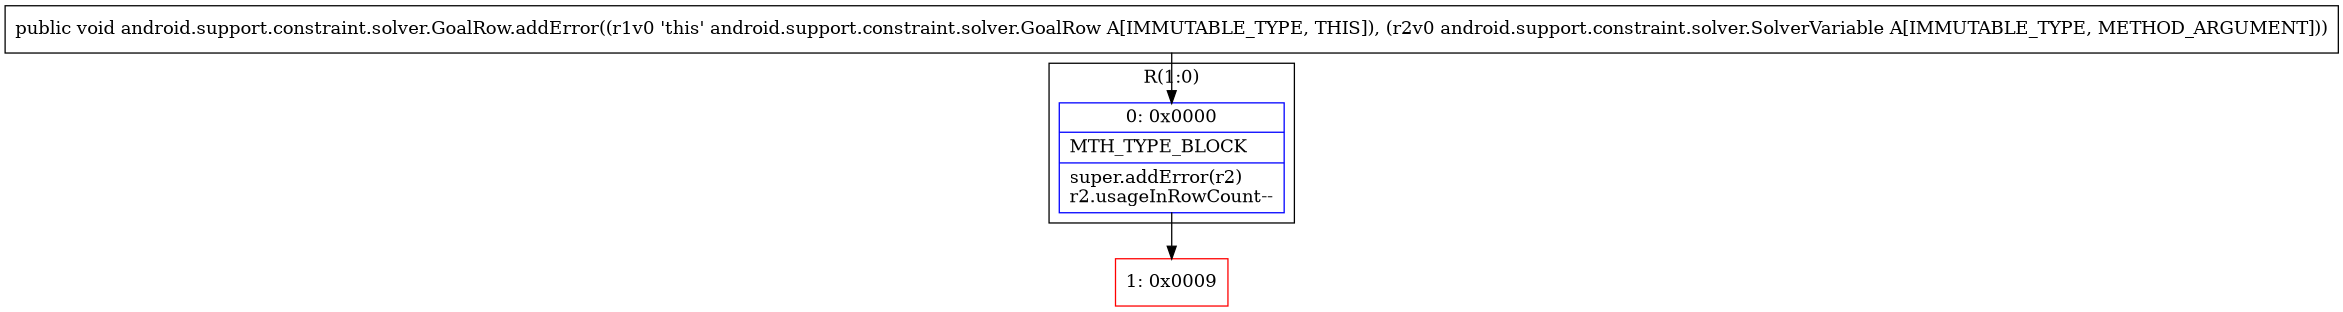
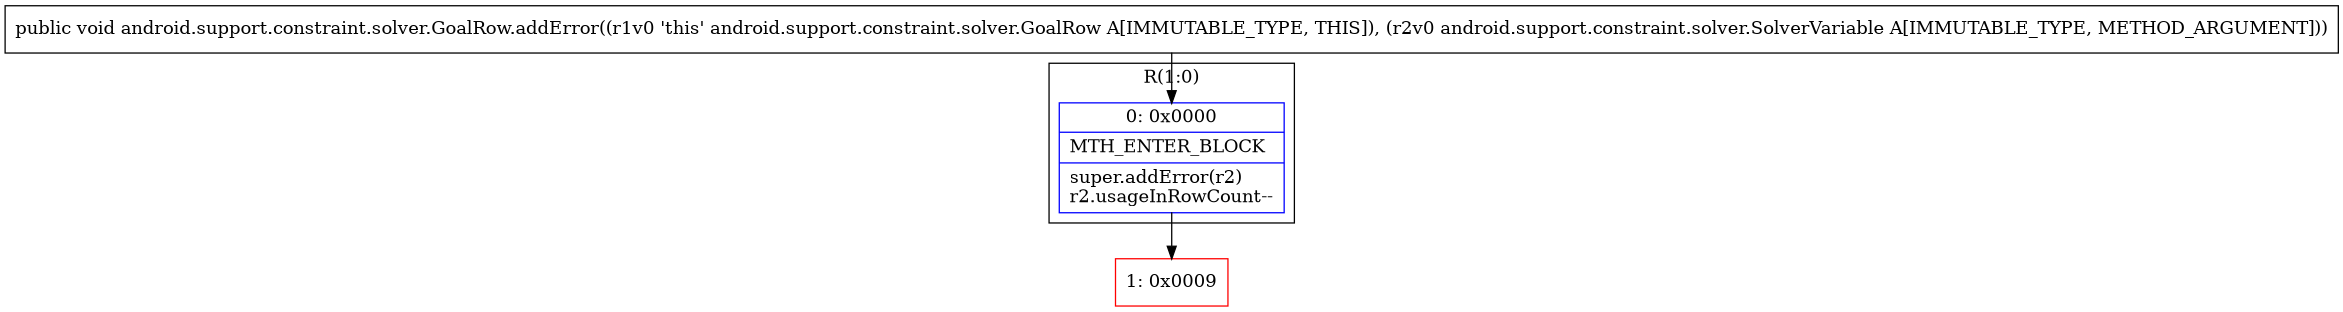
node "0: 0x0000": text "MTH_TYPE_BLOCK" -> "MTH_ENTER_BLOCK"
